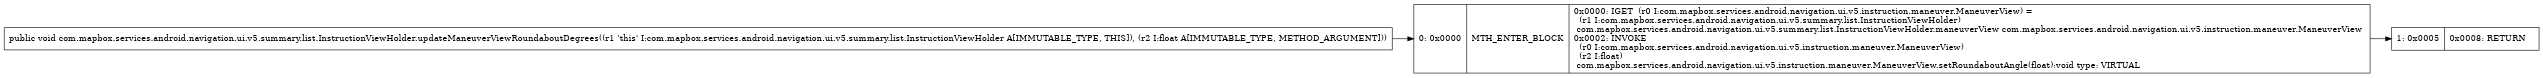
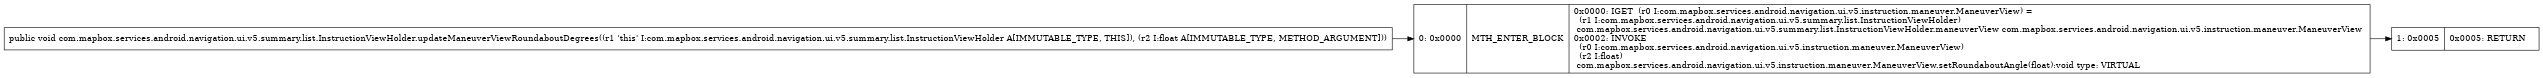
node "1: 0x0005": text "0x0008: RETURN" -> "0x0005: RETURN"
